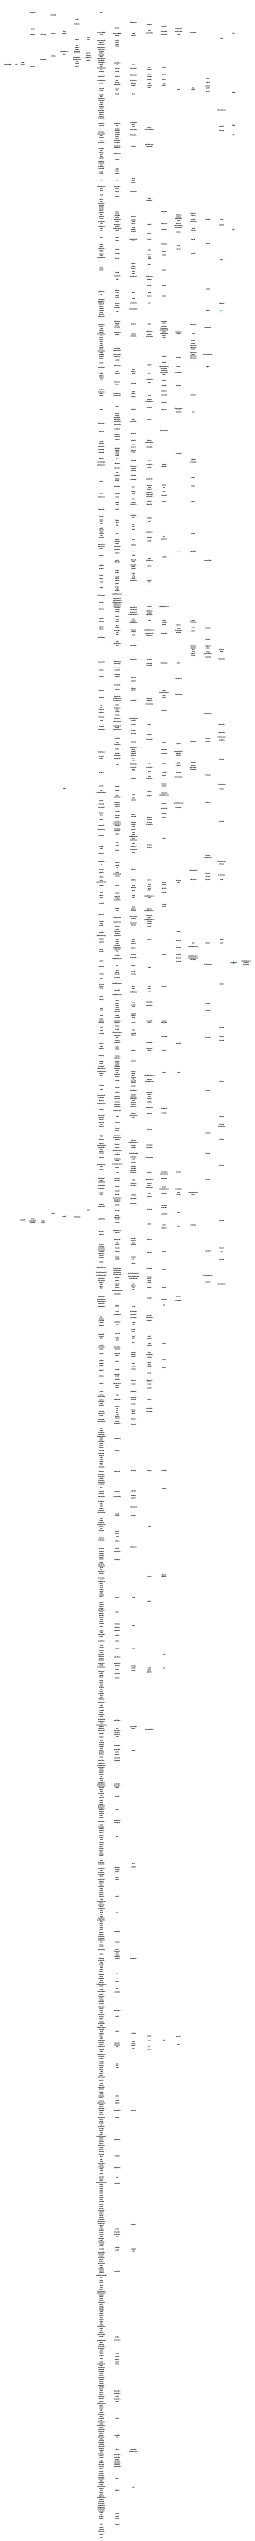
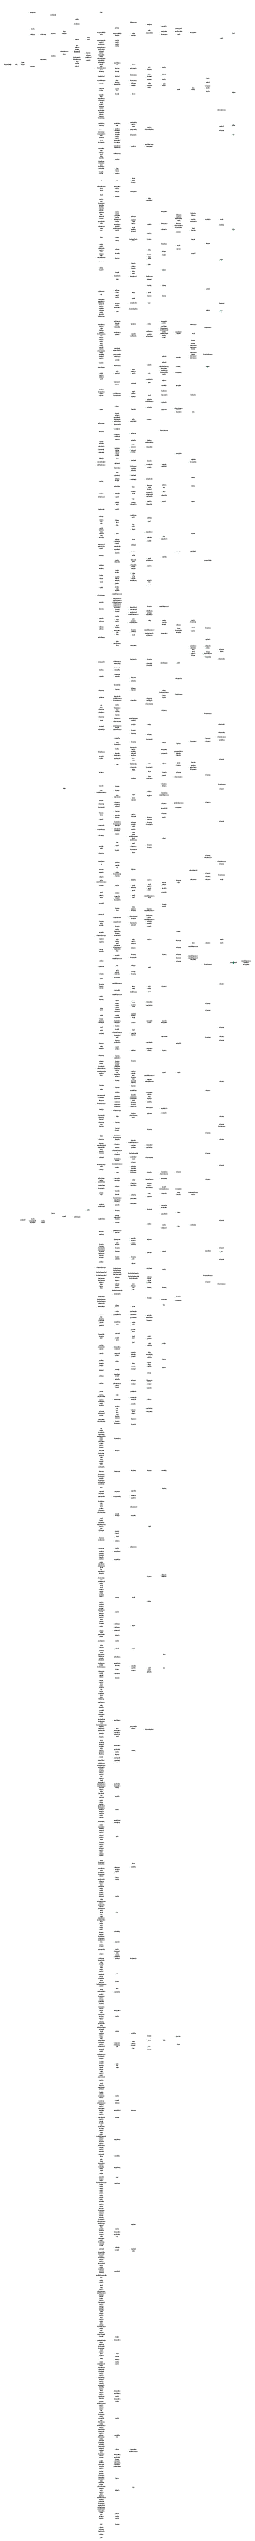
node "mod_zone_state": label "mod_zone_state" -> "active_zone_state"
